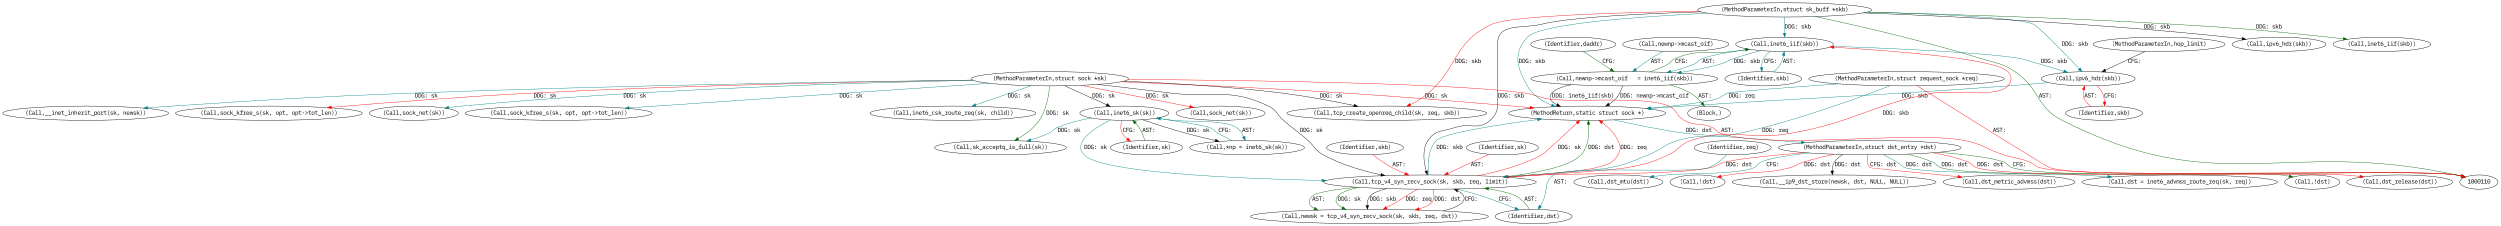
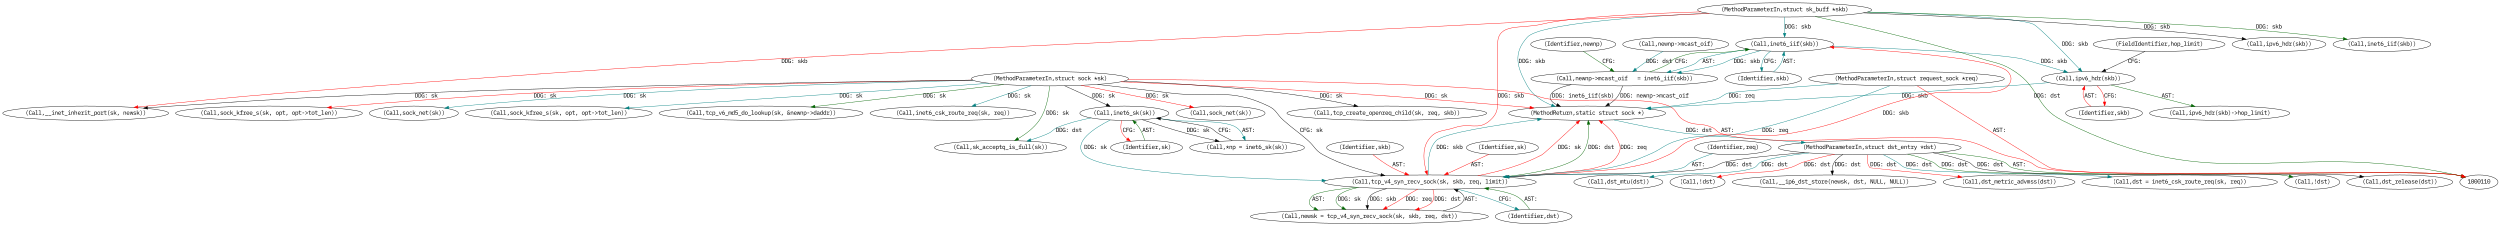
edge "(MethodParameterIn,struct sk_buff *skb)" -> "(Call,tcp_create_openreq_child(sk, req, skb))": now "(MethodParameterIn,struct sk_buff *skb)" -> "(Call,__inet_inherit_port(sk, newsk))"
edge "(MethodParameterIn,struct sk_buff *skb)" -> "(Call,tcp_v4_syn_recv_sock(sk, skb, req, limit))": color black -> red
node "(Identifier,daddr)": label "(Identifier,daddr)" -> "(Identifier,newnp)"
node "(MethodParameterIn,hop_limit)": label "(MethodParameterIn,hop_limit)" -> "(FieldIdentifier,hop_limit)"
edge "(Call,newnp->mcast_oif)" -> "(Call,newnp->mcast_oif   = inet6_iif(skb))": label "AST: " -> "DDG: dst"
edge "(MethodParameterIn,struct sock *sk)" -> "(Call,__inet_inherit_port(sk, newsk))": color teal -> black
edge "(MethodParameterIn,struct sk_buff *skb)" -> "1000110": label "AST: " -> "DDG: dst"
node "(Call,tcp_v6_md5_do_lookup(sk, &newnp->daddr))": added
node "(Call,inet6_csk_route_req(sk, child))": label "(Call,inet6_csk_route_req(sk, child))" -> "(Call,inet6_csk_route_req(sk, req))"
node "(Block,)": removed
node "(Call,ipv6_hdr(skb)->hop_limit)": added
edge "(Call,*np = inet6_sk(sk))" -> "(Call,inet6_sk(sk))": color teal -> black
edge "(Call,inet6_sk(sk))" -> "(Call,sk_acceptq_is_full(sk))": label "DDG: sk" -> "DDG: dst"
edge "(MethodParameterIn,struct sock *sk)" -> "(Call,tcp_v4_syn_recv_sock(sk, skb, req, limit))": label "DDG: sk" -> "CFG: sk"
edge "(MethodParameterIn,struct dst_entry *dst)" -> "(Call,dst_mtu(dst))": label "CFG: " -> "DDG: dst"
edge "(MethodParameterIn,struct dst_entry *dst)" -> "(Call,dst_metric_advmss(dst))": label "CFG: dst" -> "DDG: dst"
edge "(MethodParameterIn,struct dst_entry *dst)" -> "1000110": label "CFG: " -> "AST: "
edge "(Identifier,req)" -> "(Identifier,dst)": now "(Identifier,req)" -> "(Call,tcp_v4_syn_recv_sock(sk, skb, req, limit))"
edge "(MethodParameterIn,struct dst_entry *dst)" -> "(Call,tcp_v4_syn_recv_sock(sk, skb, req, limit))": color red -> black
edge "(MethodParameterIn,struct dst_entry *dst)" -> "(Call,dst_release(dst))": color red -> black
node "(Call,__ip9_dst_store(newsk, dst, NULL, NULL))": label "(Call,__ip9_dst_store(newsk, dst, NULL, NULL))" -> "(Call,__ip6_dst_store(newsk, dst, NULL, NULL))"
node "(Call,dst = inet6_advmss_route_req(sk, req))": label "(Call,dst = inet6_advmss_route_req(sk, req))" -> "(Call,dst = inet6_csk_route_req(sk, req))"
edge "(Call,newsk = tcp_v4_syn_recv_sock(sk, skb, req, dst))" -> "(Call,tcp_v4_syn_recv_sock(sk, skb, req, limit))": label "CFG: " -> "AST: "
